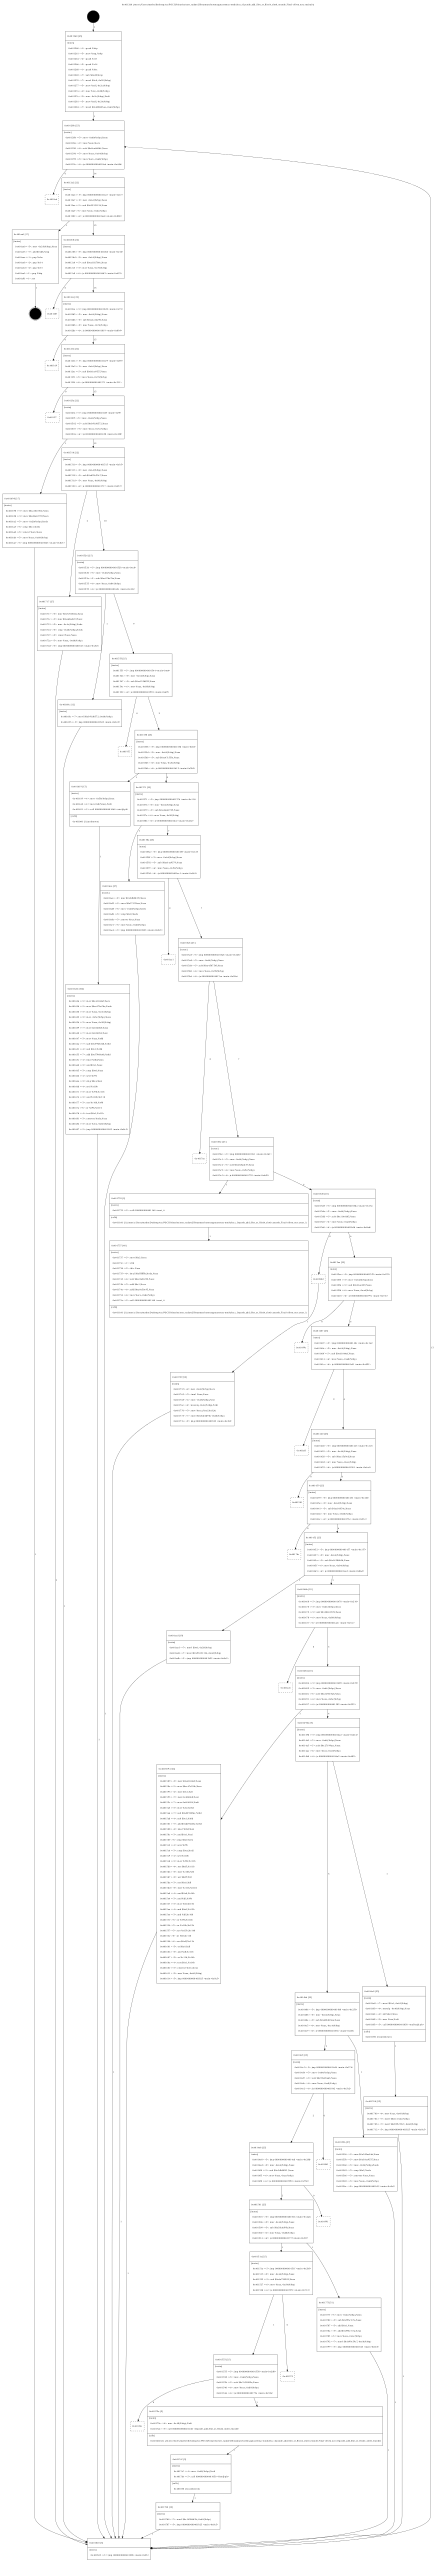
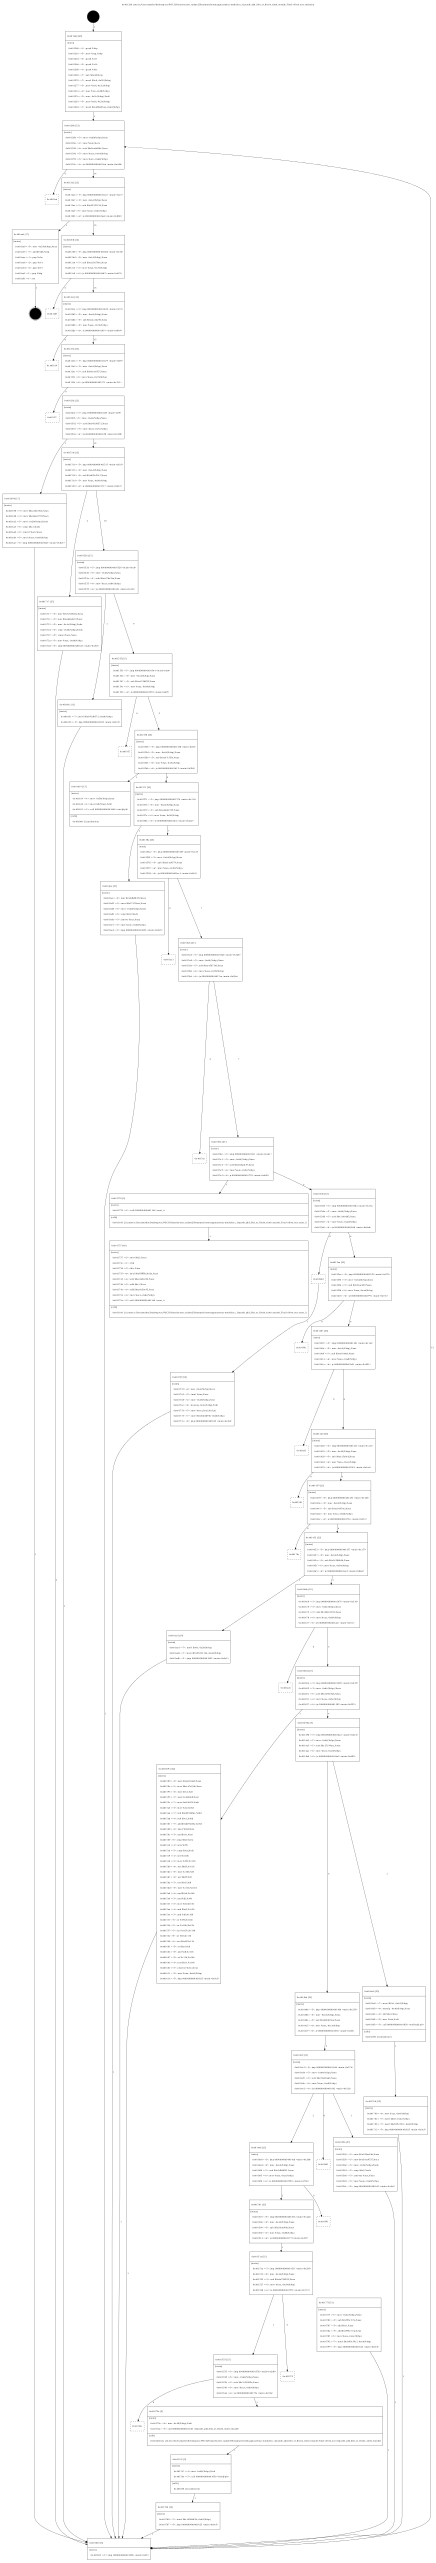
edge "0x4012e4 [22]" -> "0x4012fa [22]": removed, label "13"
node "0x401626 [102]": removed
edge "0x4014b6 [25]" -> "0x401556 [27]": now "0x4014cf [25]" -> "0x401556 [27]"
edge "0x401501 [25]" -> "0x40177f [31]": removed, label "1"
